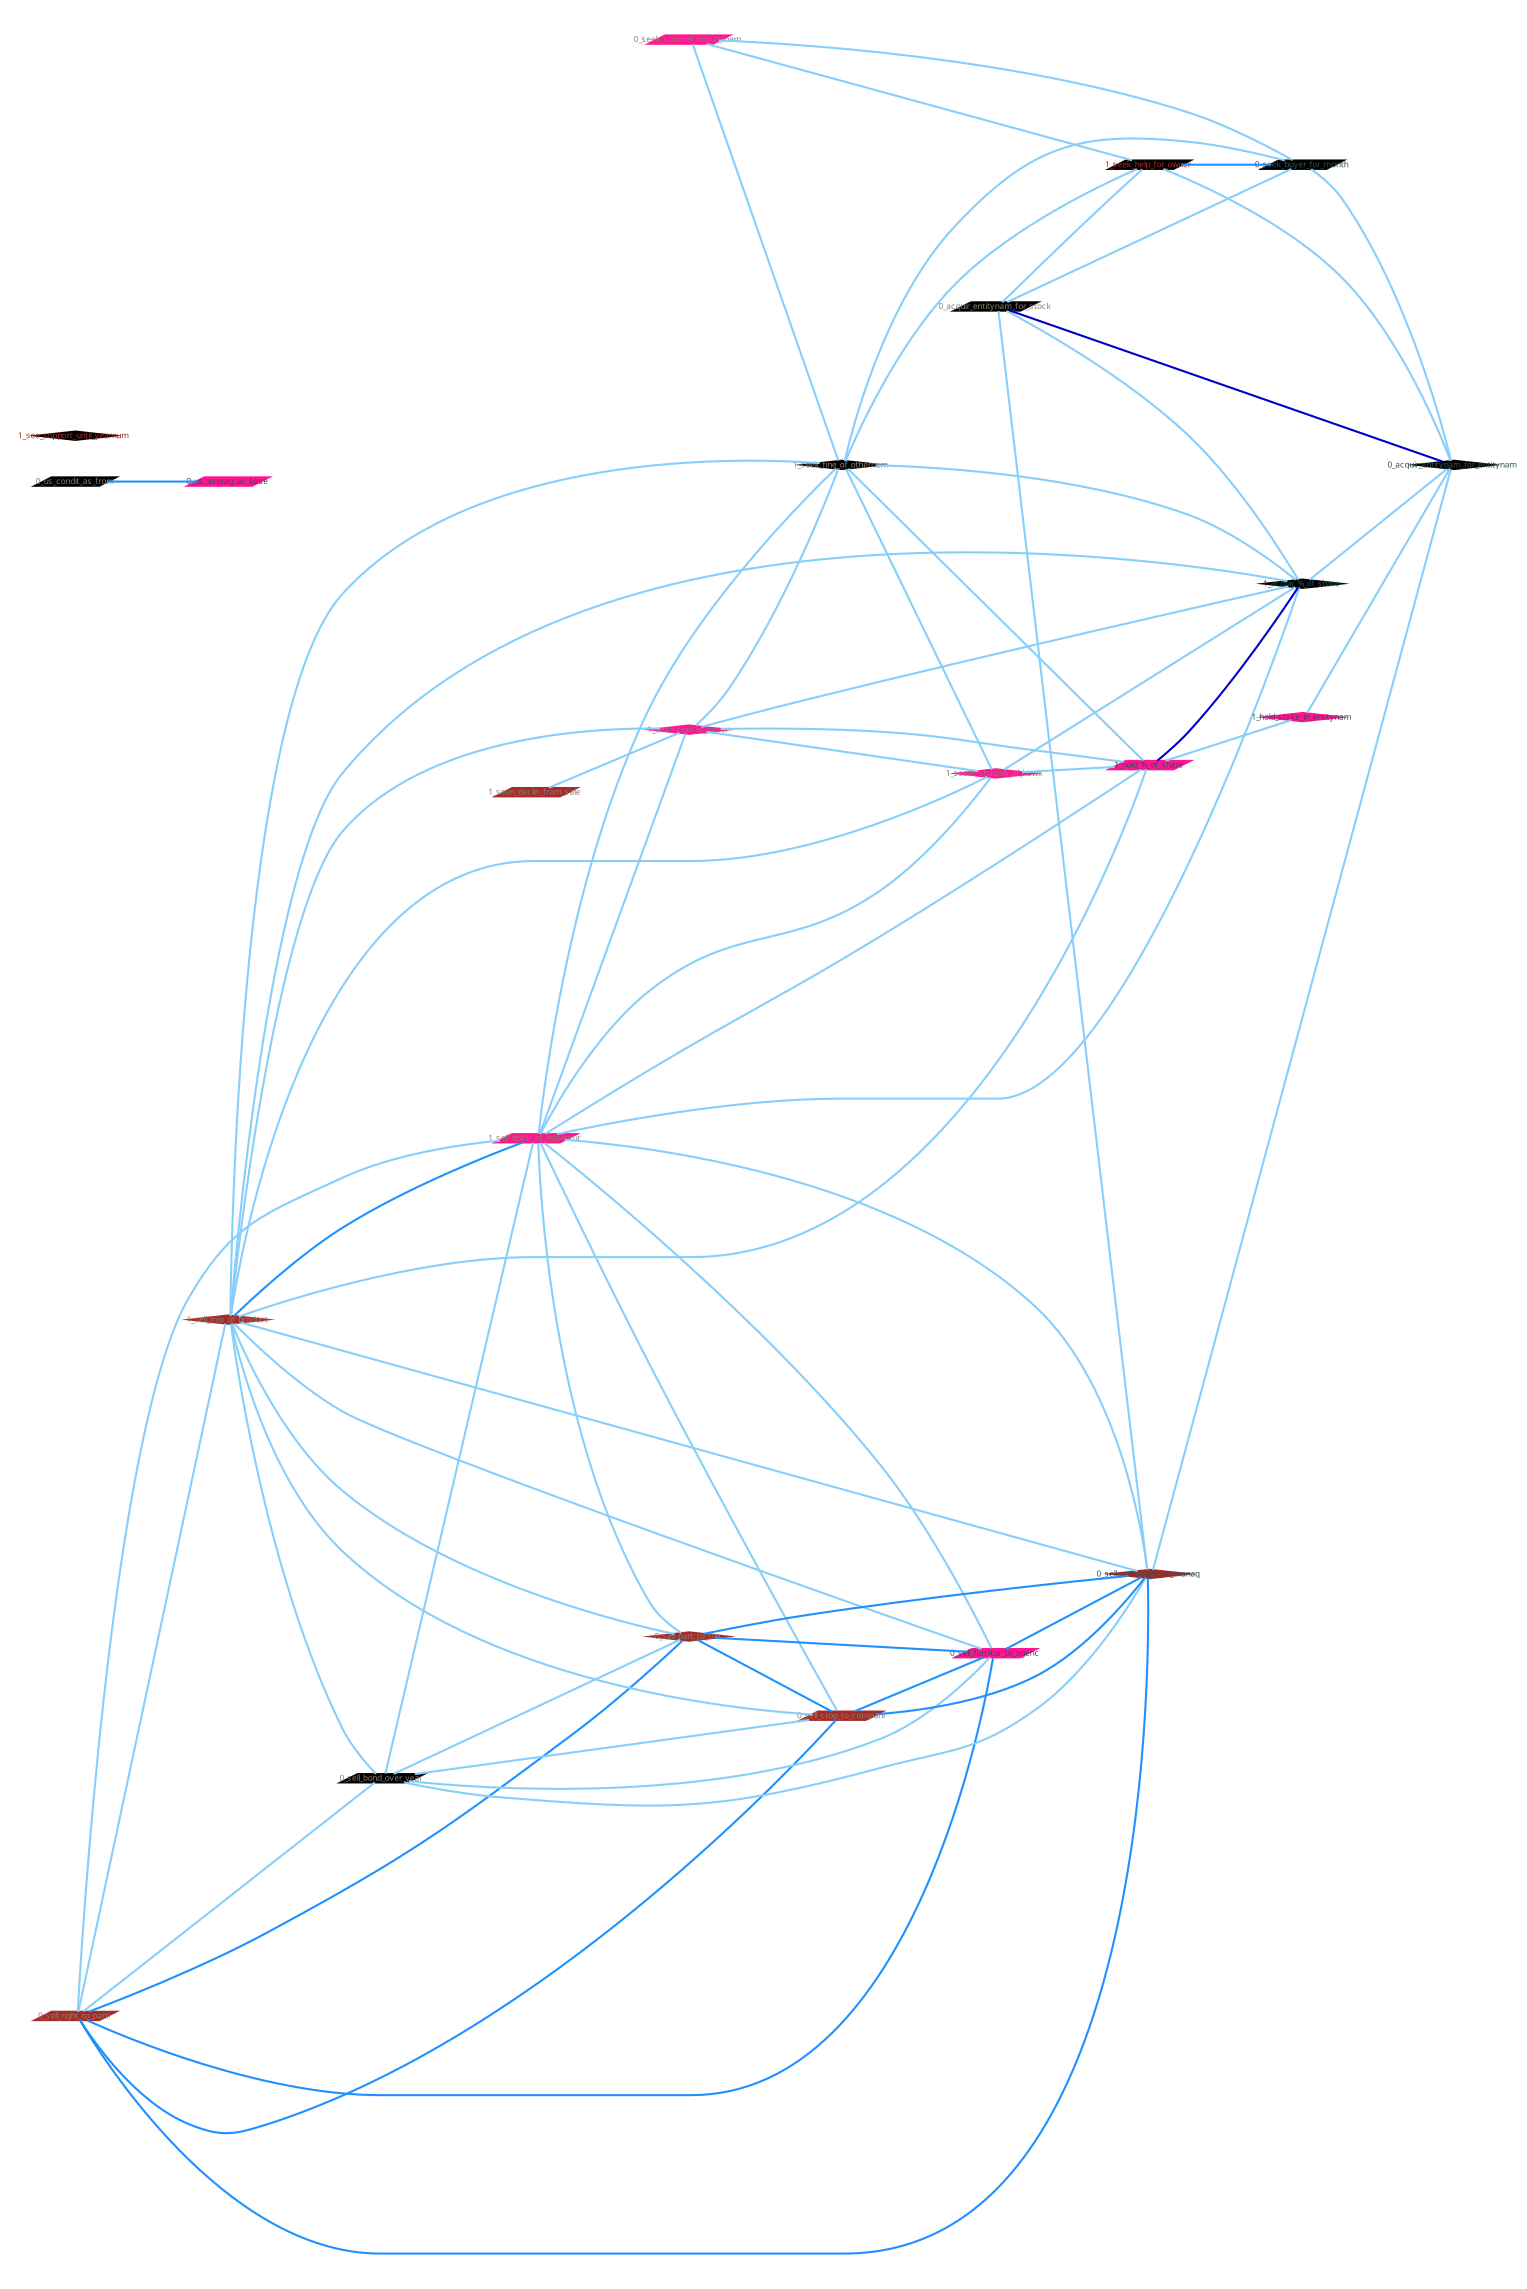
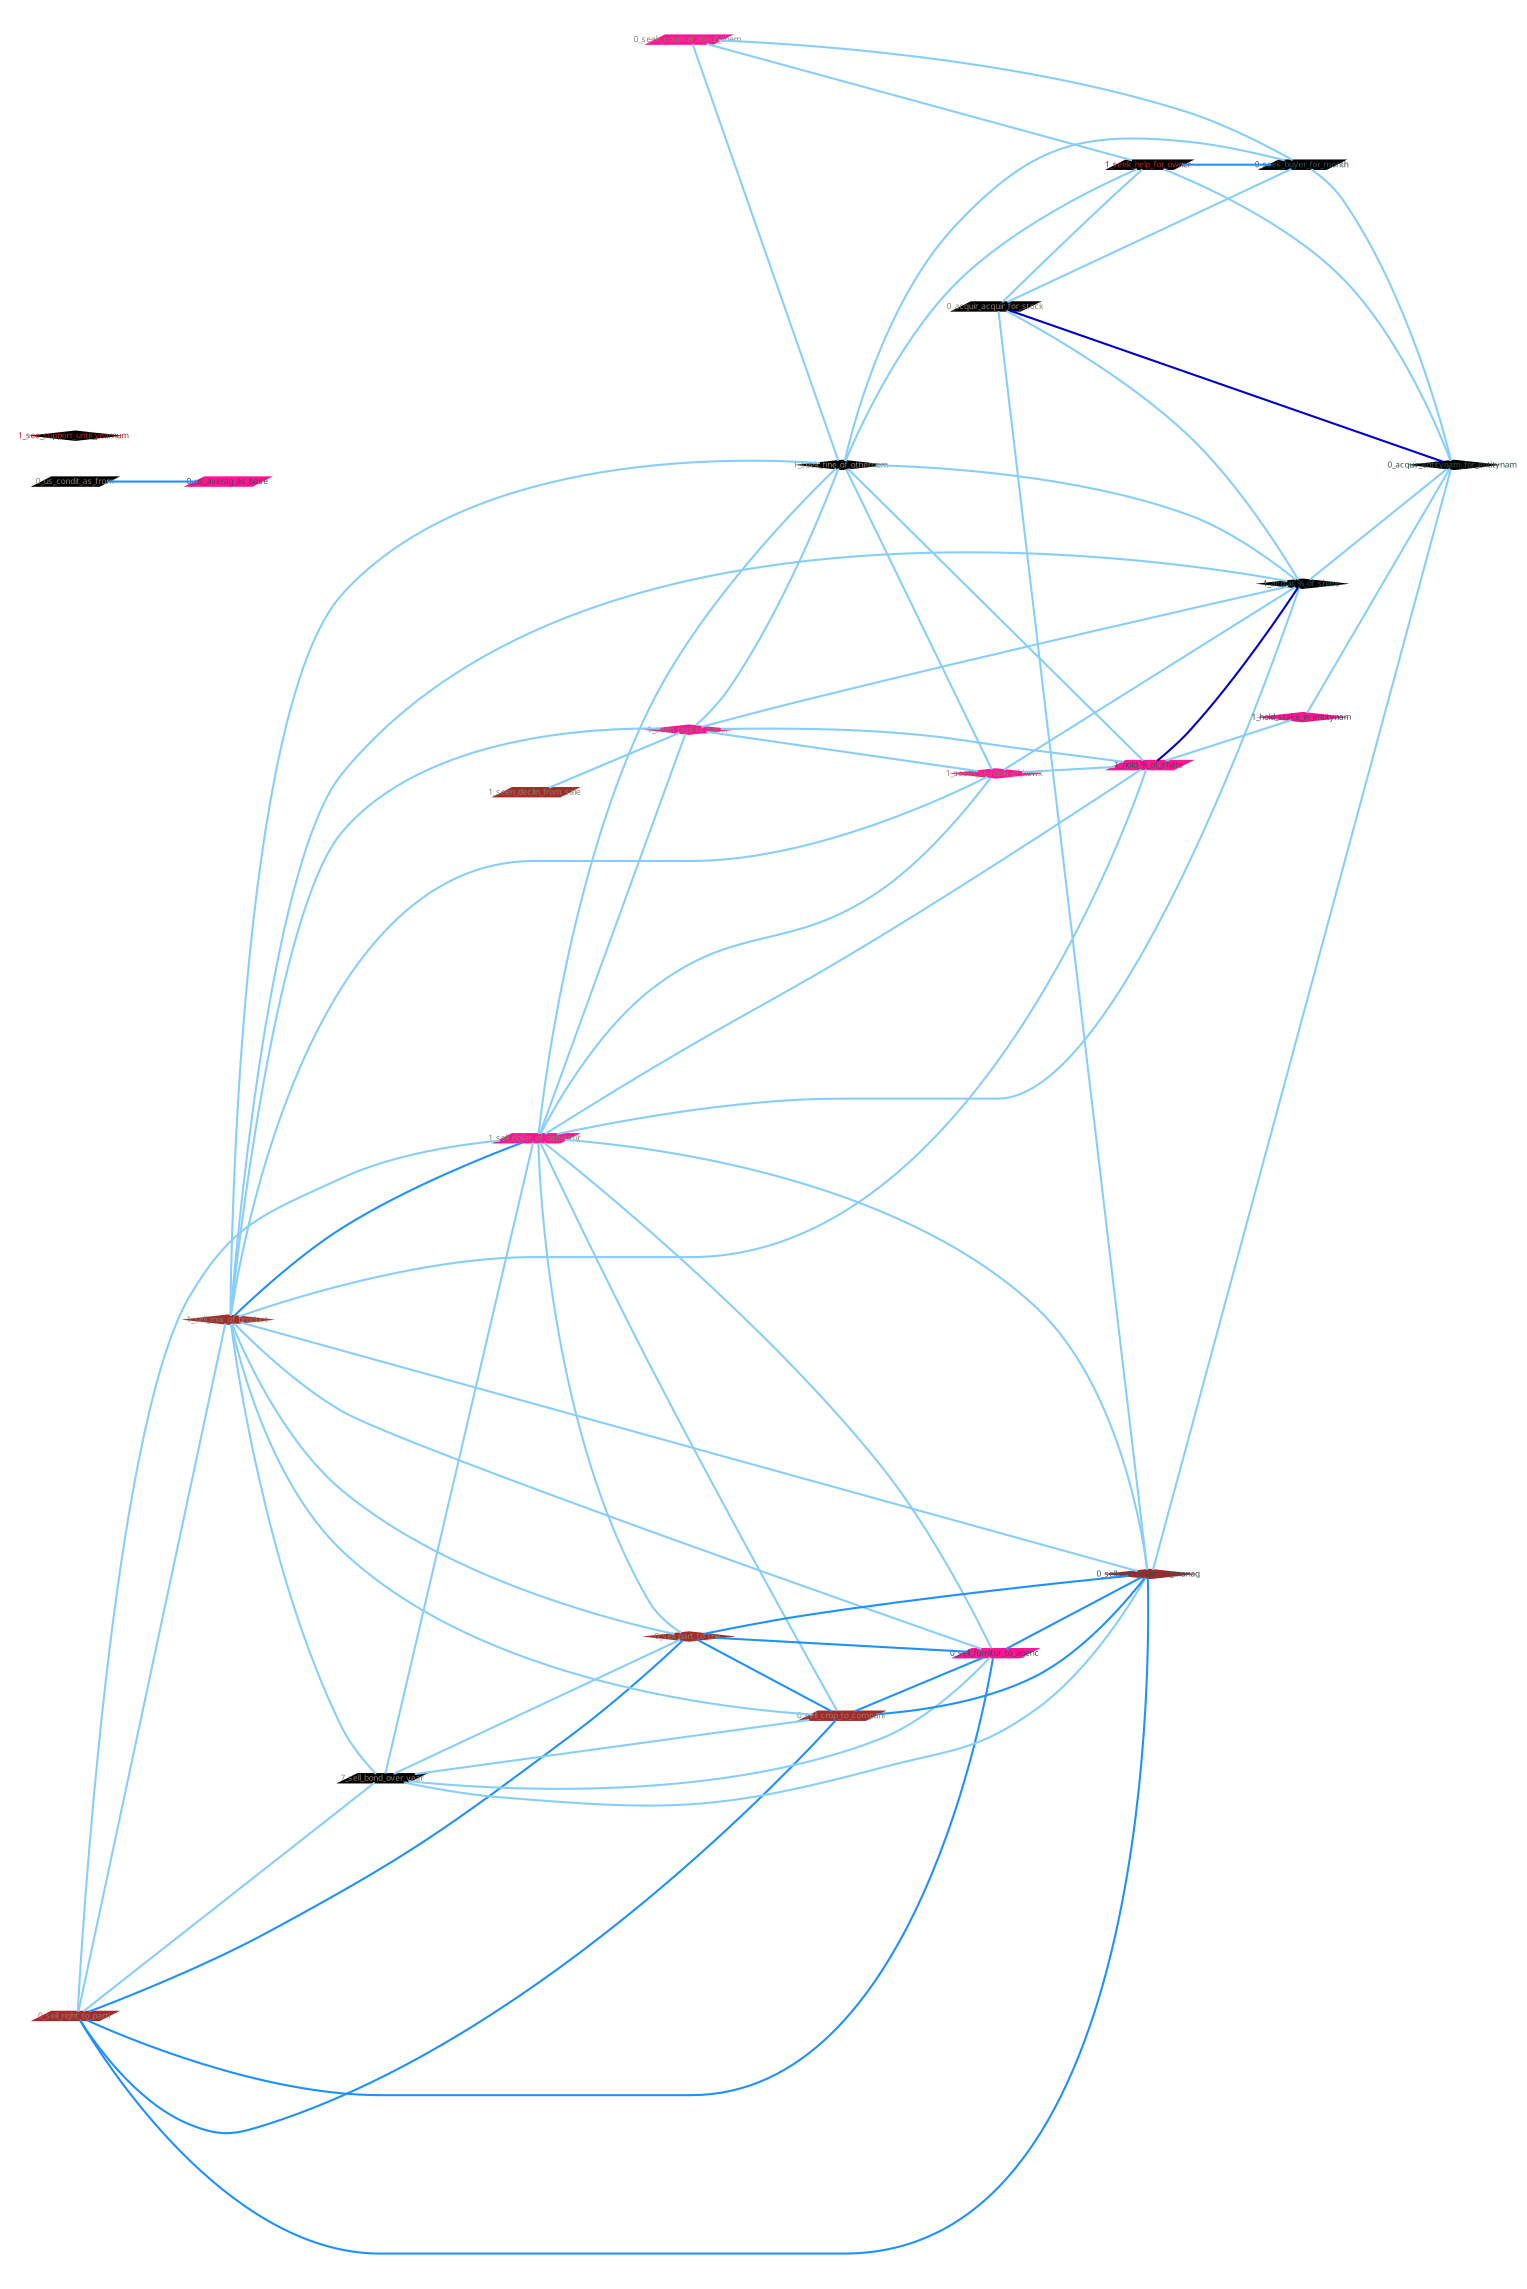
node "0_acquir_entitynam_for_stock": label "0_acquir_entitynam_for_stock" -> "0_acquir_acquir_for_stock"
node "0_sell_bond_over_year": label "0_sell_bond_over_year" -> "7_sell_bond_over_year"
